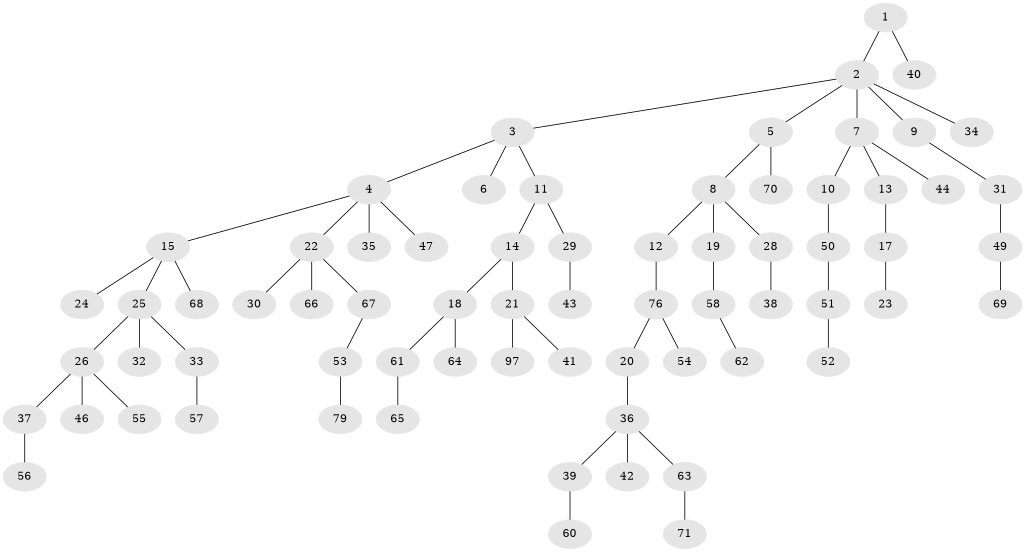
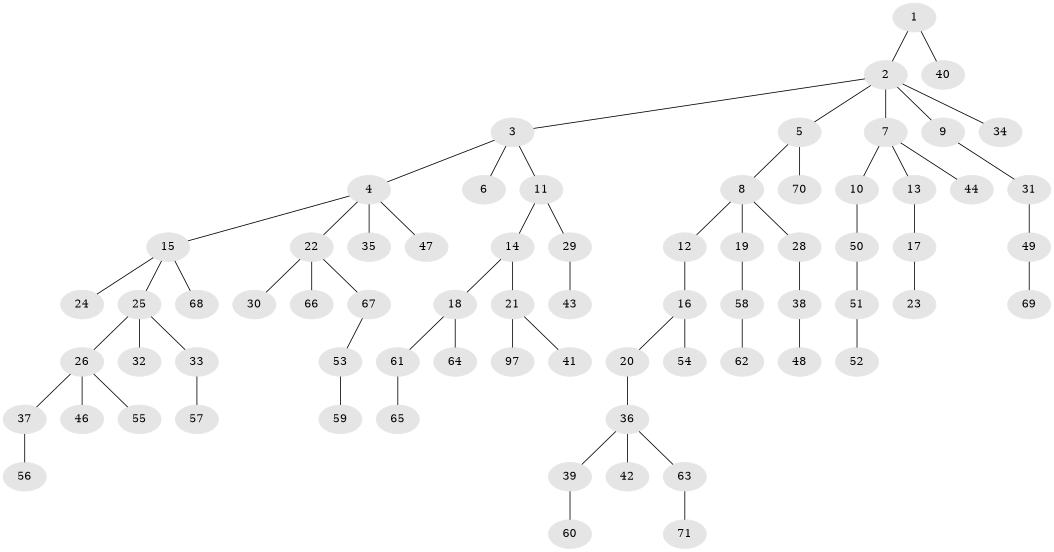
node "76": label "76" -> "16"
node "48": added
node "79": label "79" -> "59"
